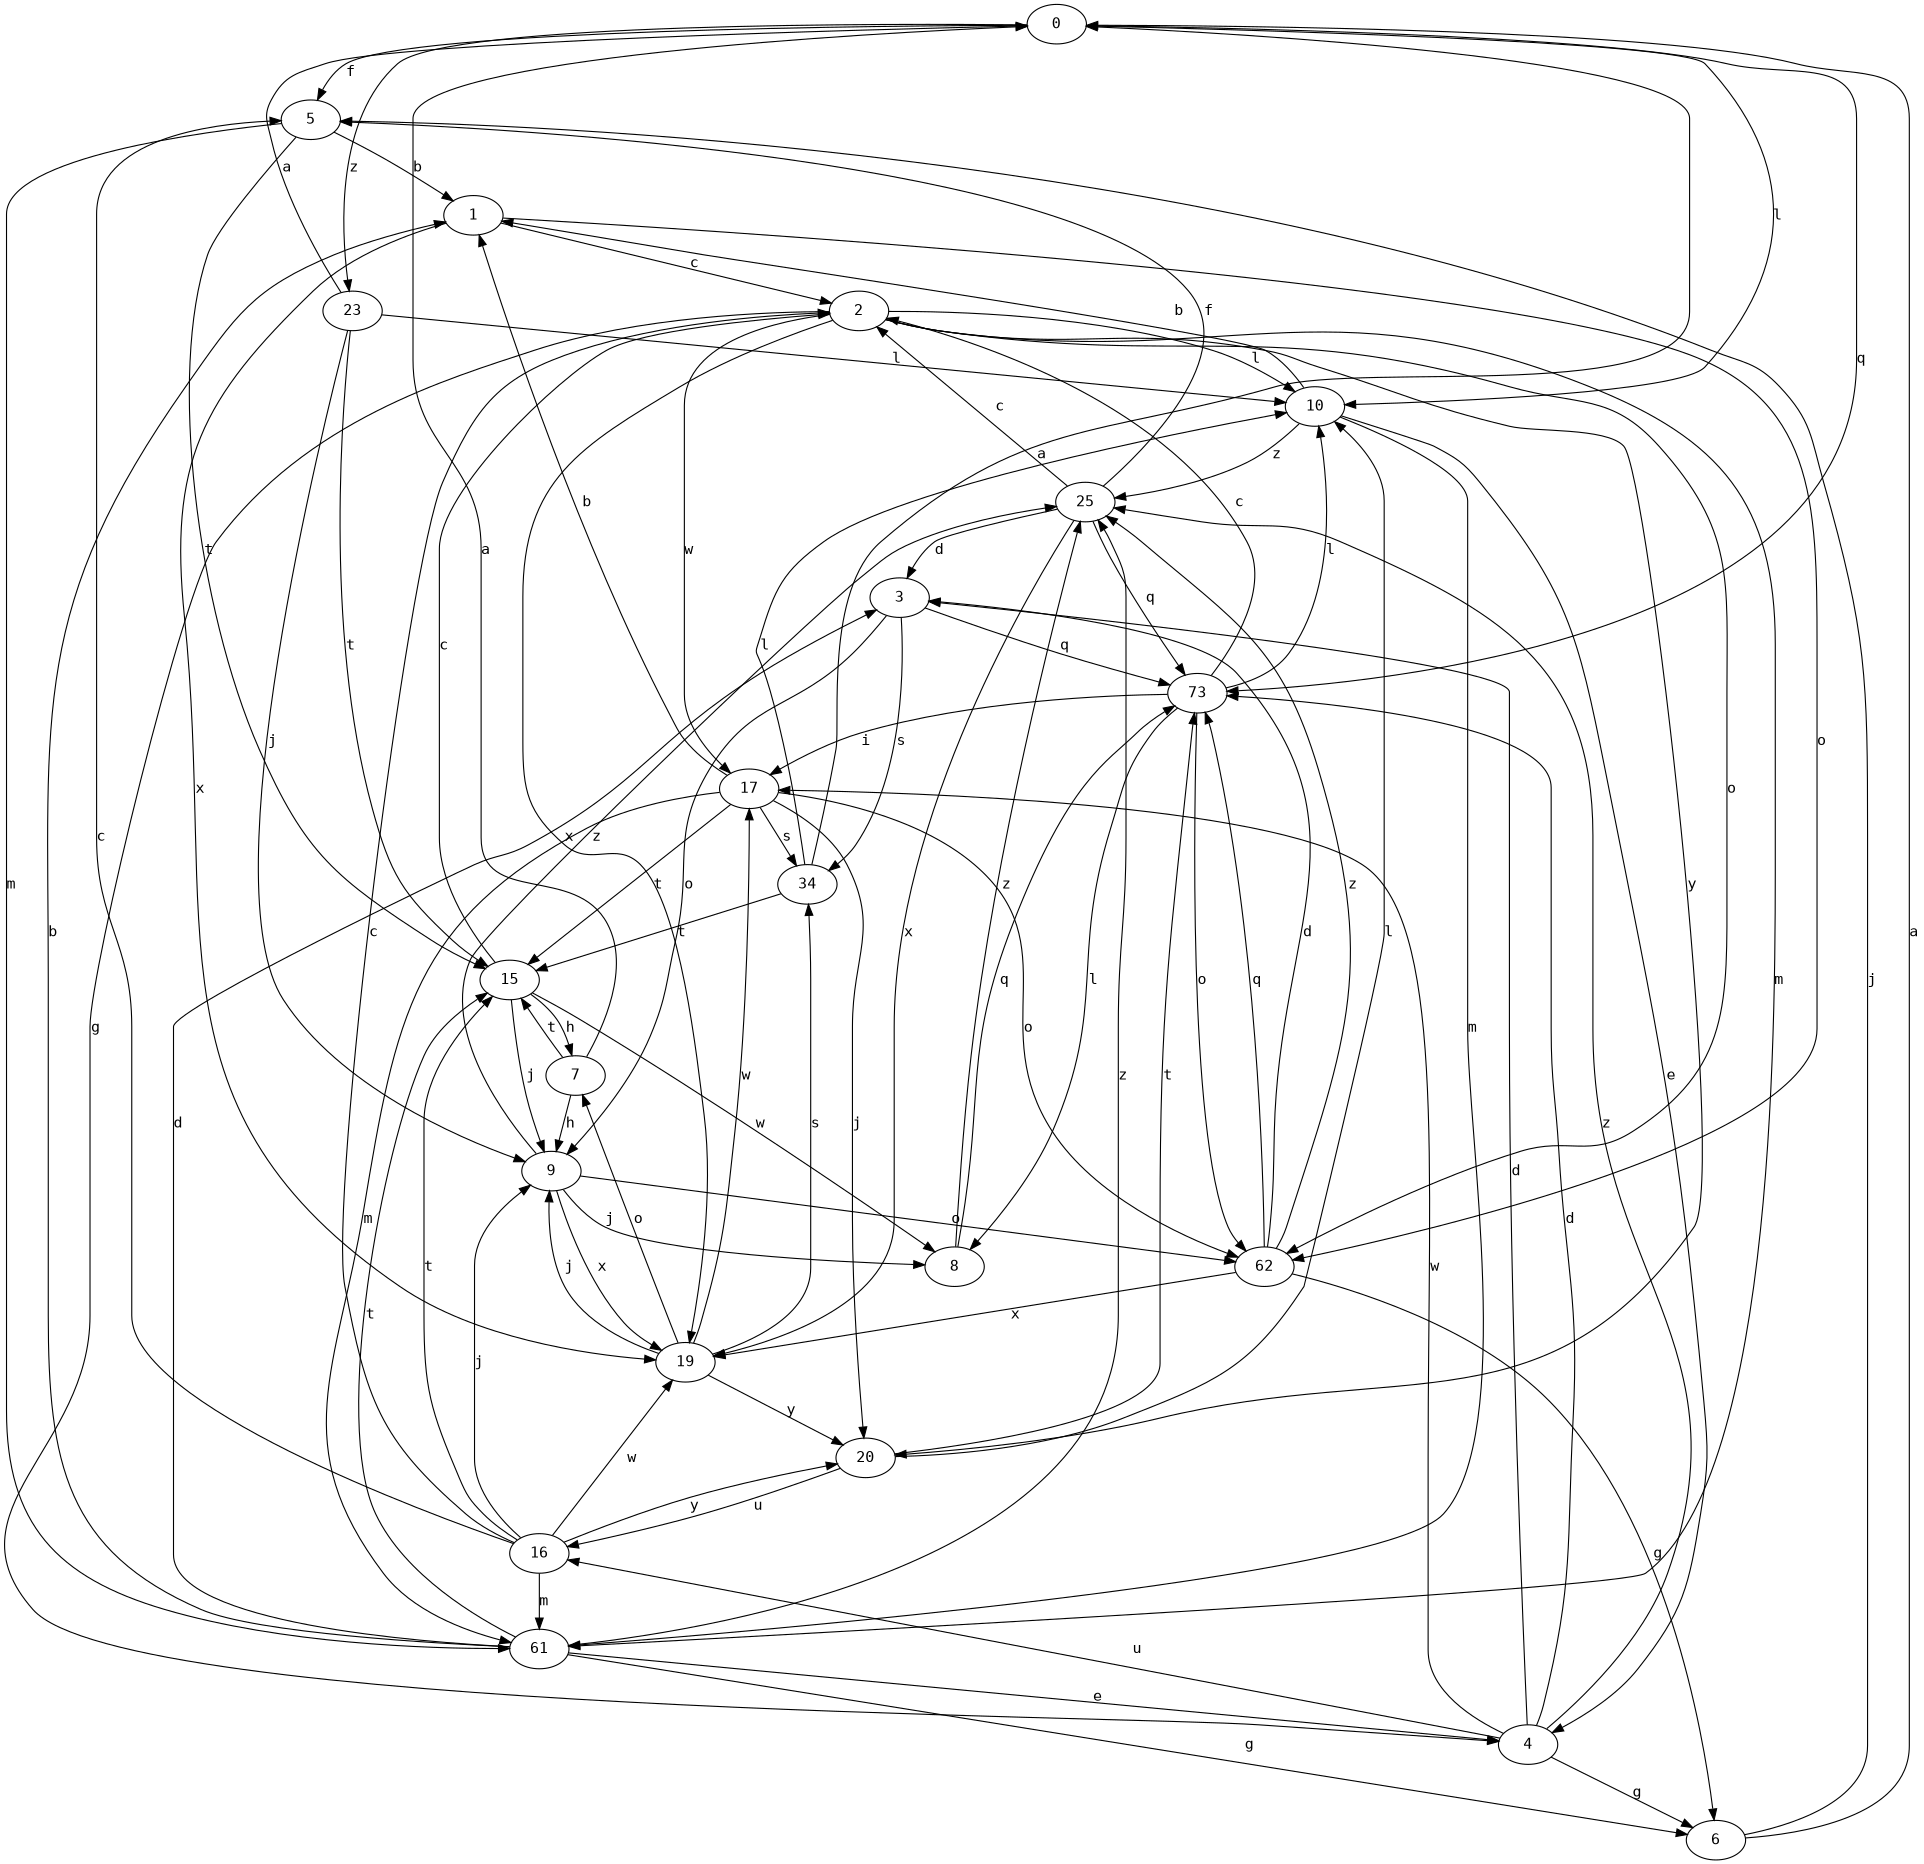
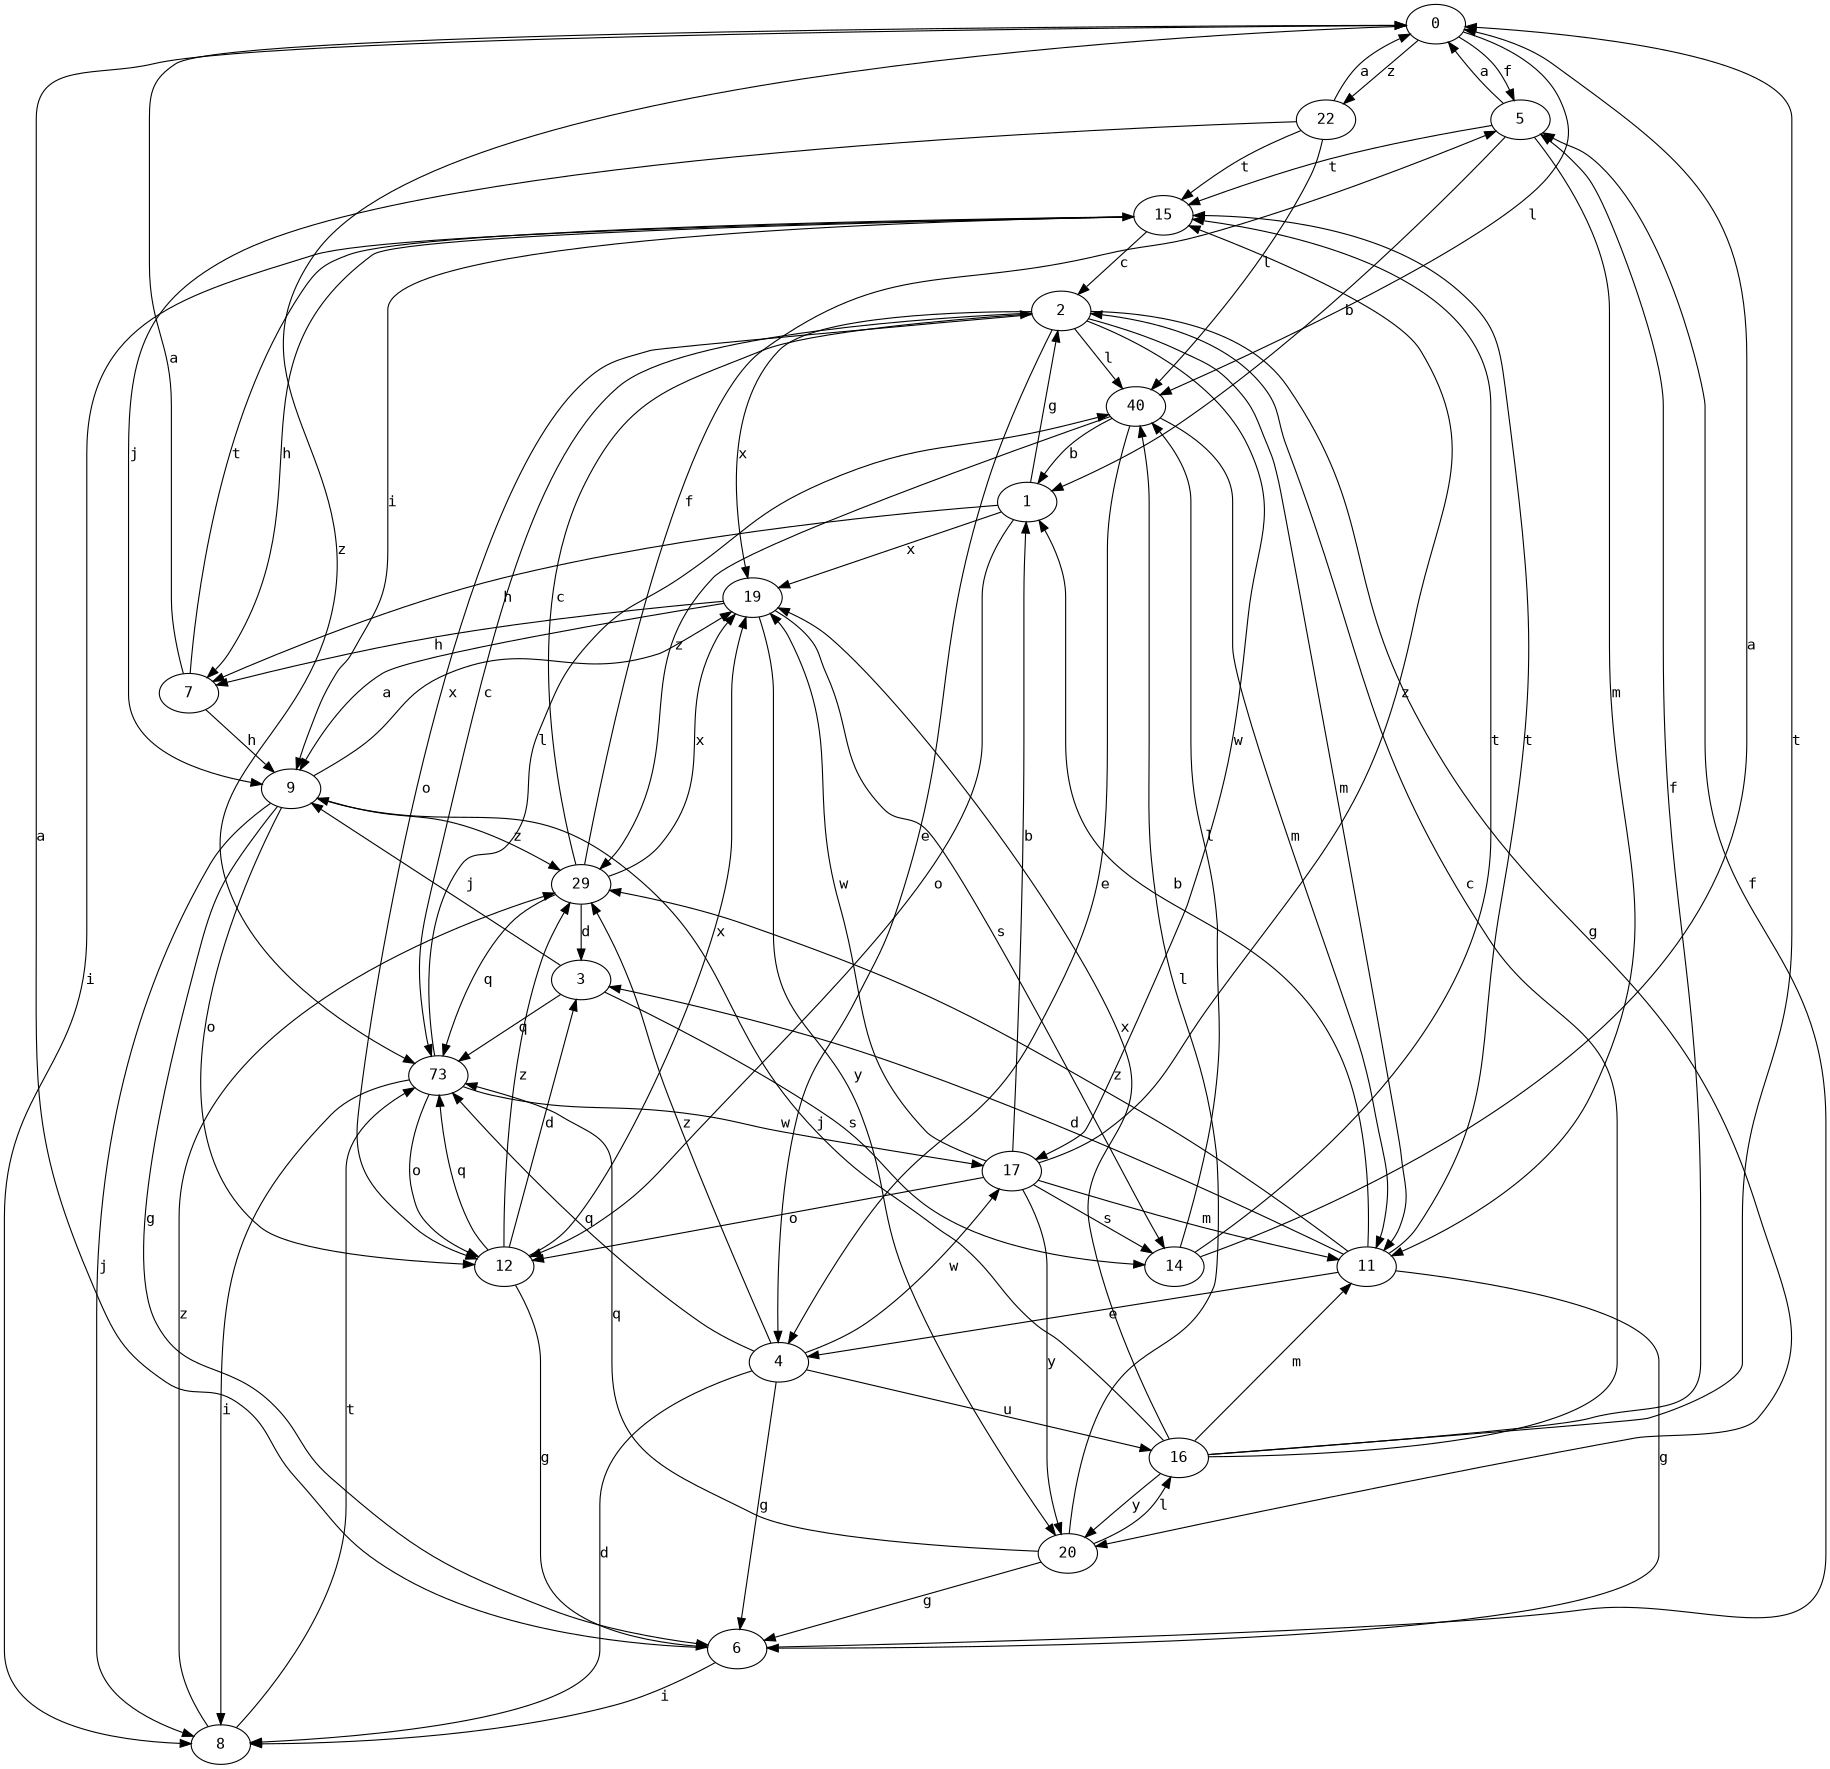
edge "5" -> "0": added, label "a"
edge "1" -> "2": label "c" -> "g"
node "23": label "23" -> "22"
edge "0" -> "73": label "q" -> "z"
node "10": label "10" -> "40"
edge "73" -> "2": reversed
node "25": label "25" -> "29"
edge "1" -> "7": added, label "h"
edge "73" -> "17": label "i" -> "w"
edge "16" -> "5": label "c" -> "f"
edge "17" -> "15": label "t" -> "z"
edge "3" -> "9": label "o" -> "j"
node "34": label "34" -> "14"
edge "2" -> "20": label "y" -> "g"
edge "4" -> "3": now "4" -> "8"
edge "8" -> "73": label "q" -> "t"
edge "73" -> "8": label "l" -> "i"
edge "6" -> "5": label "j" -> "f"
edge "2" -> "4": label "g" -> "e"
edge "15" -> "9": label "j" -> "i"
edge "20" -> "73": label "t" -> "q"
edge "19" -> "17": reversed
edge "15" -> "8": label "w" -> "i"
edge "17" -> "20": label "j" -> "y"
edge "19" -> "7": label "o" -> "h"
edge "4" -> "73": label "d" -> "q"
edge "19" -> "9": label "j" -> "a"
node "62": label "62" -> "12"
edge "16" -> "15": now "16" -> "0"
edge "9" -> "6": added, label "g"
edge "16" -> "19": label "w" -> "x"
edge "20" -> "16": label "u" -> "l"
edge "20" -> "6": added, label "g"
node "61": label "61" -> "11"
edge "6" -> "8": added, label "i"
